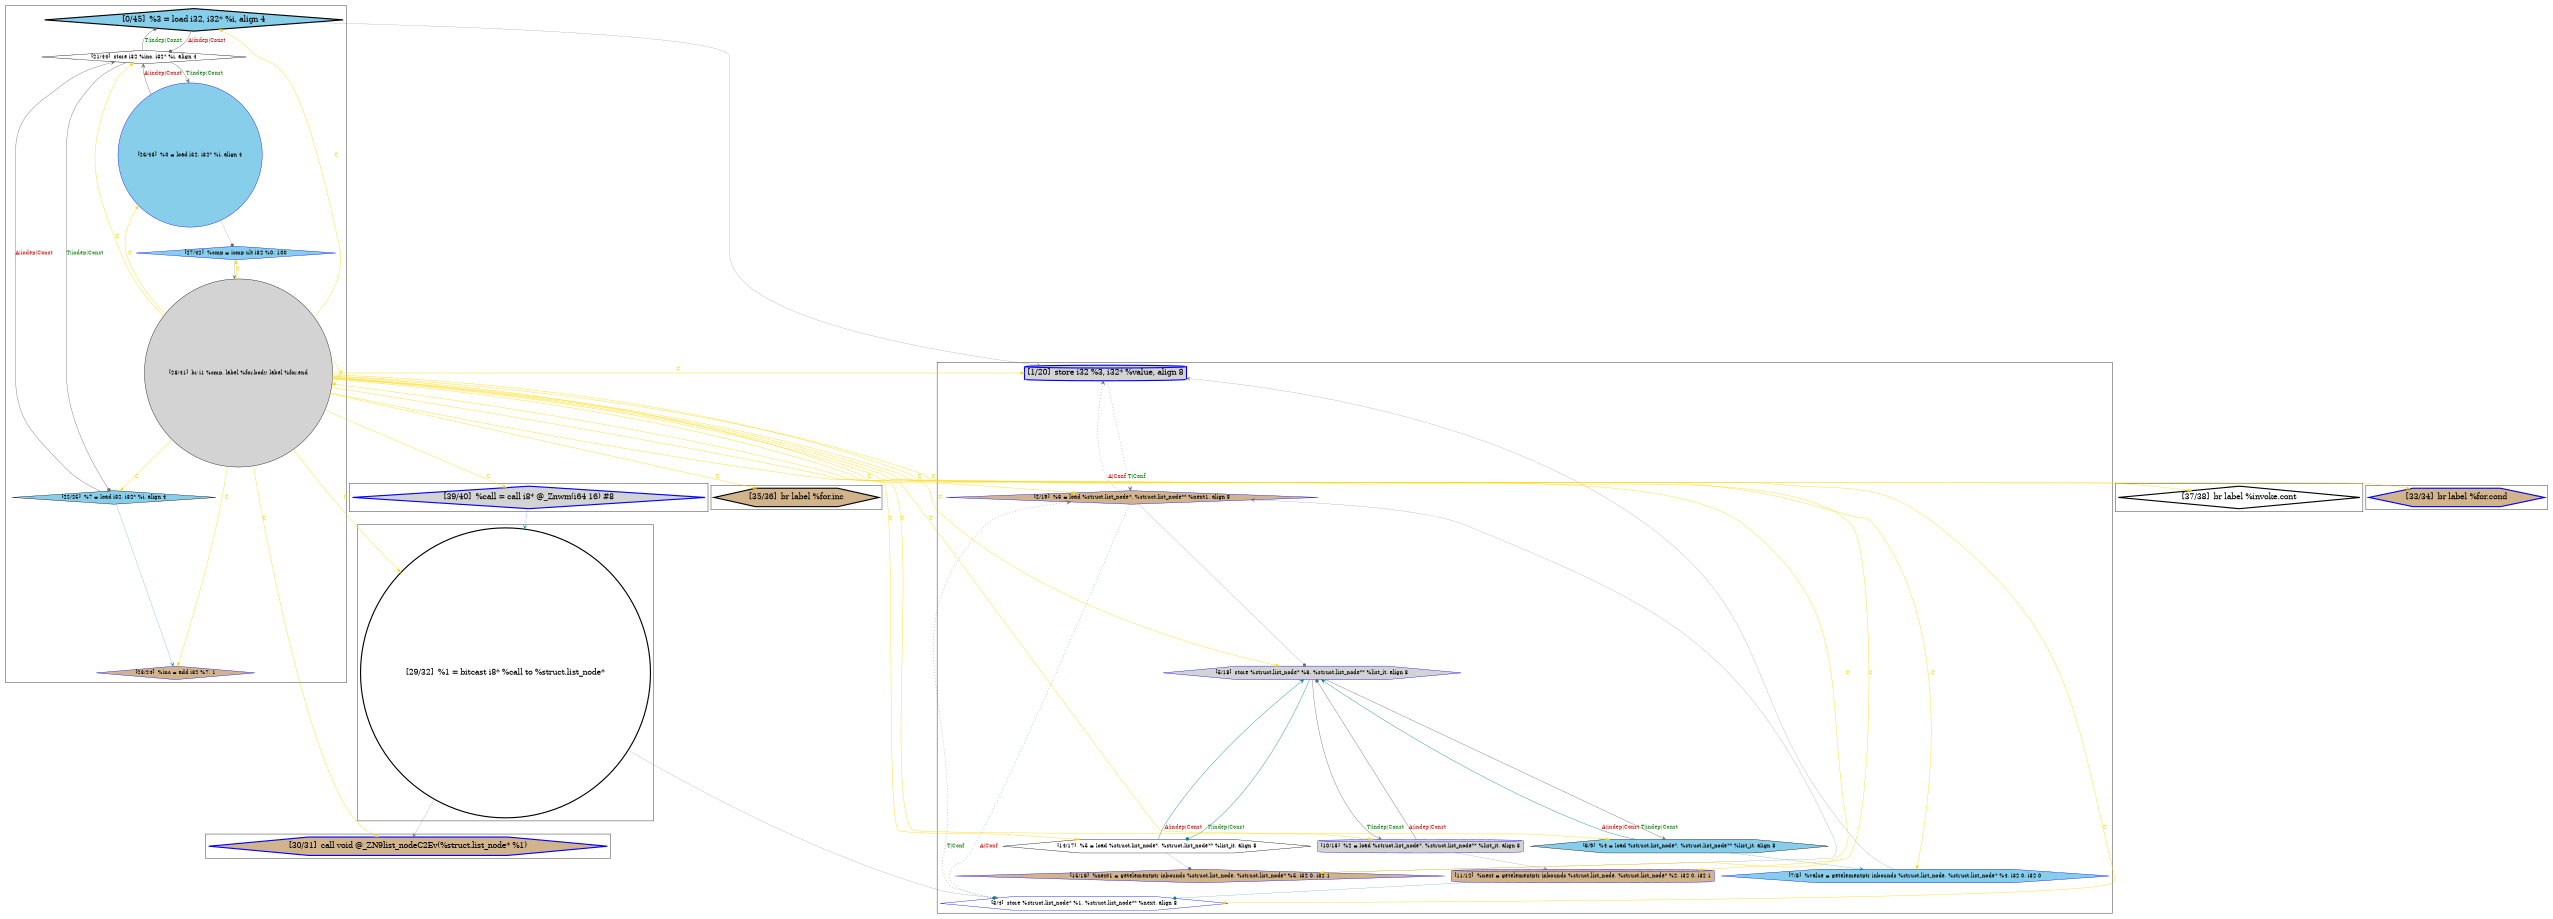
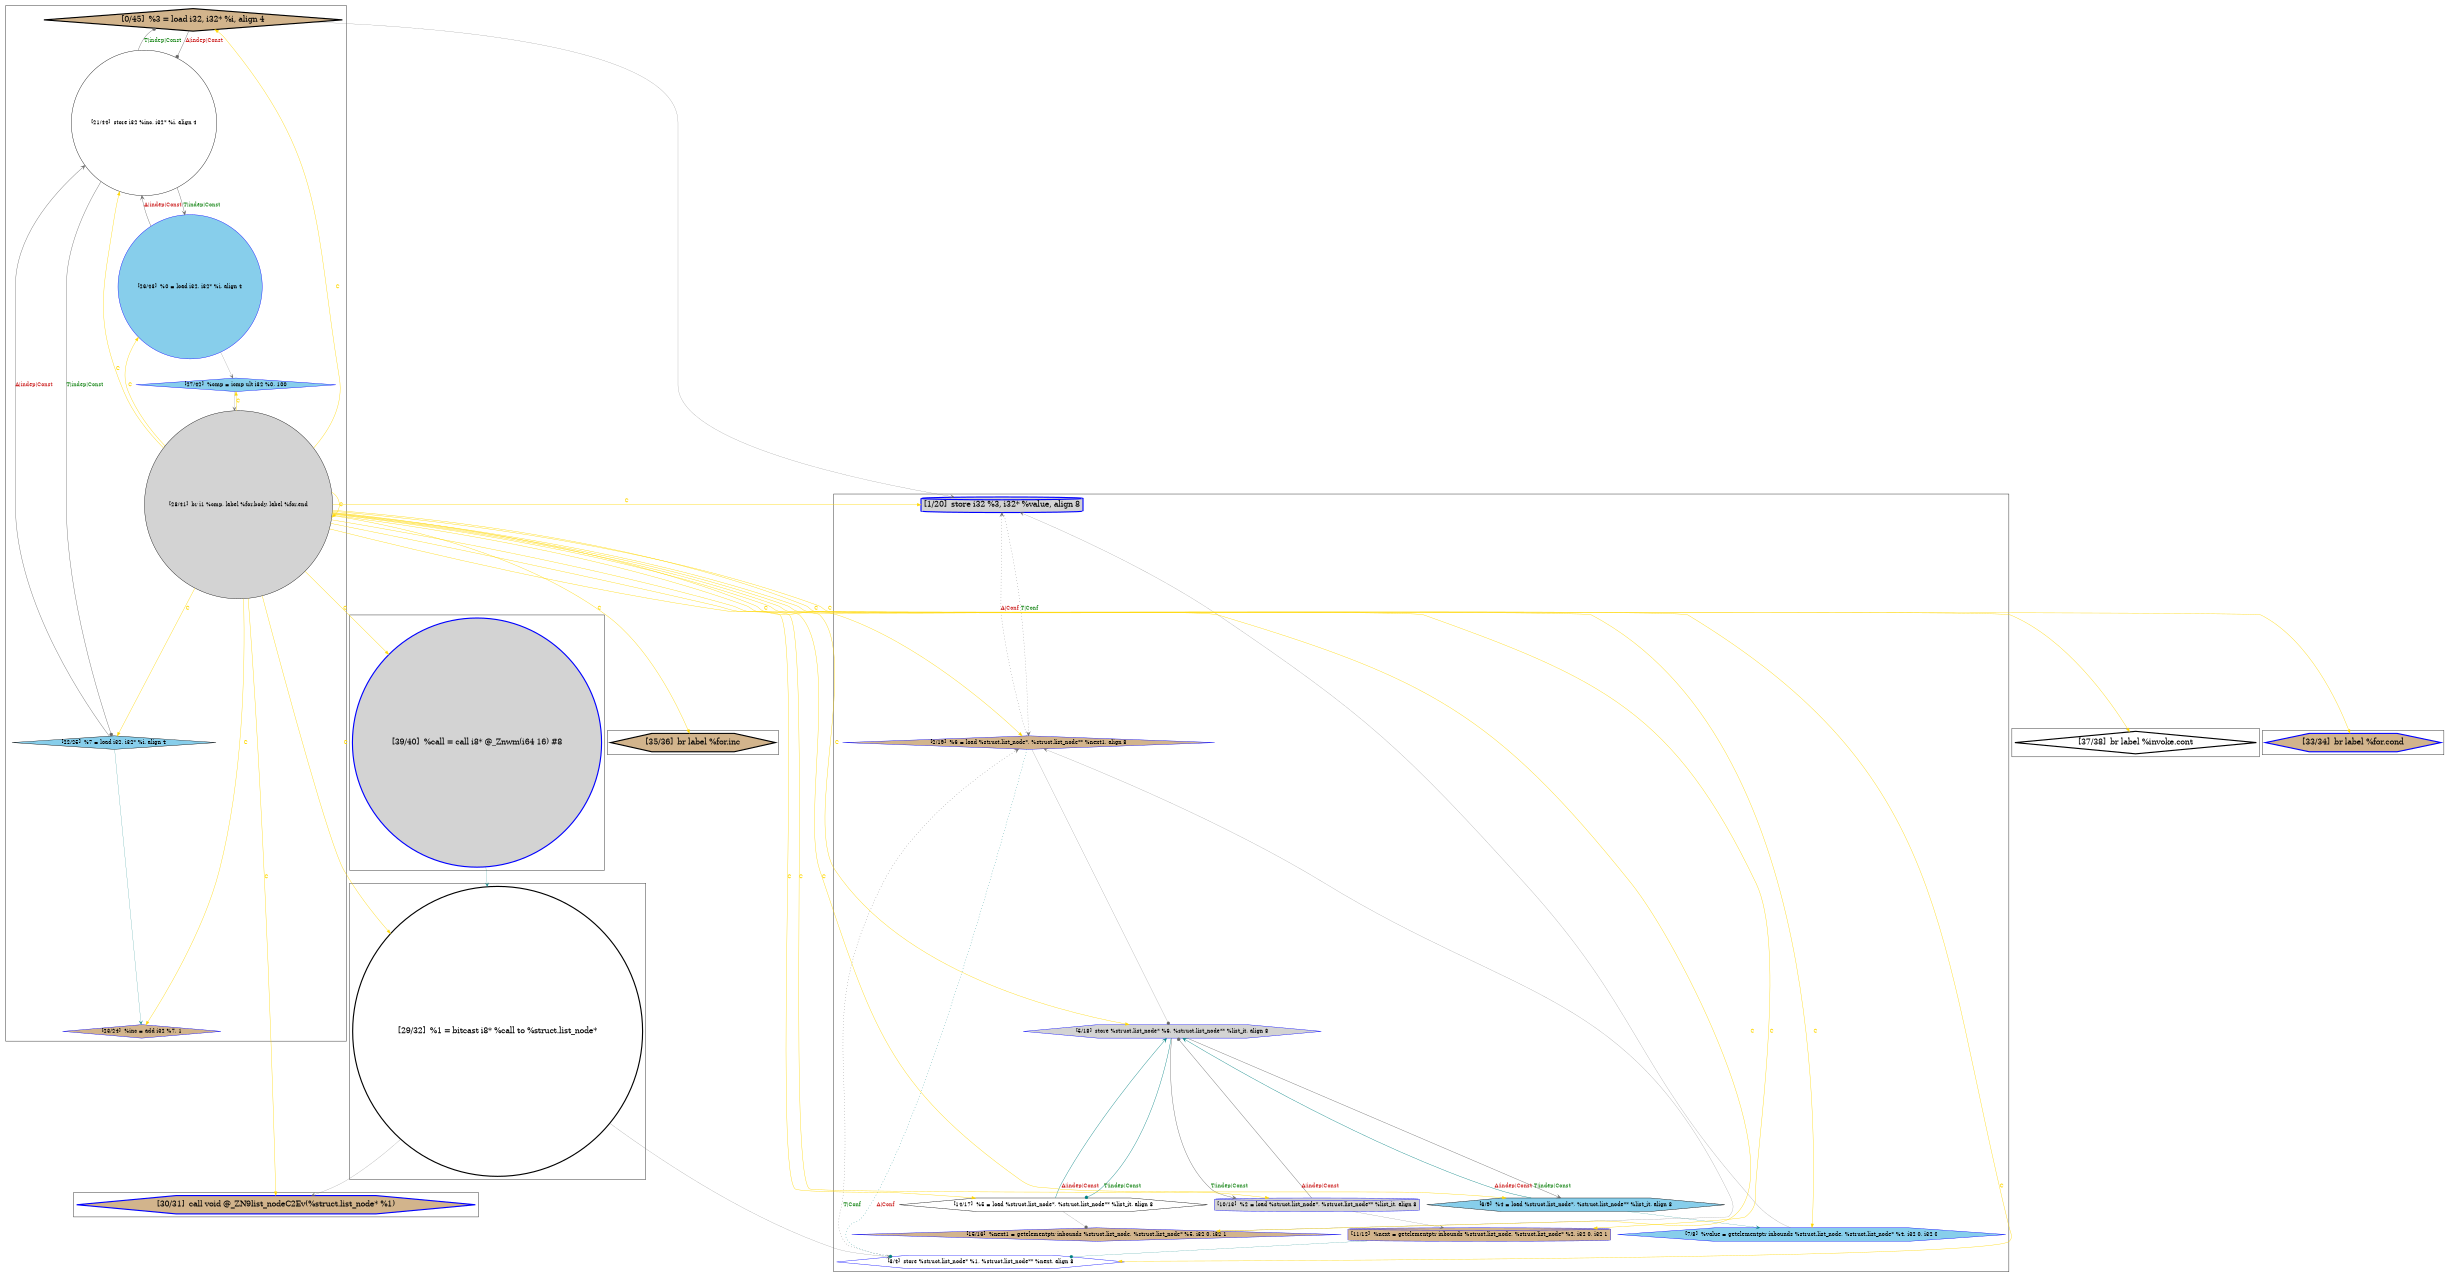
node "[0/45]  %3 = load i32, i32* %i, align 4": fillcolor skyblue -> tan
node "[21/44]  store i32 %inc, i32* %i, align 4": shape diamond -> circle
edge "[26/43]  %0 = load i32, i32* %i, align 4" -> "[27/42]  %cmp = icmp ult i32 %0, 100": arrowhead dot -> vee
node "[39/40]  %call = call i8* @_Znwm(i64 16) #8": shape diamond -> circle
